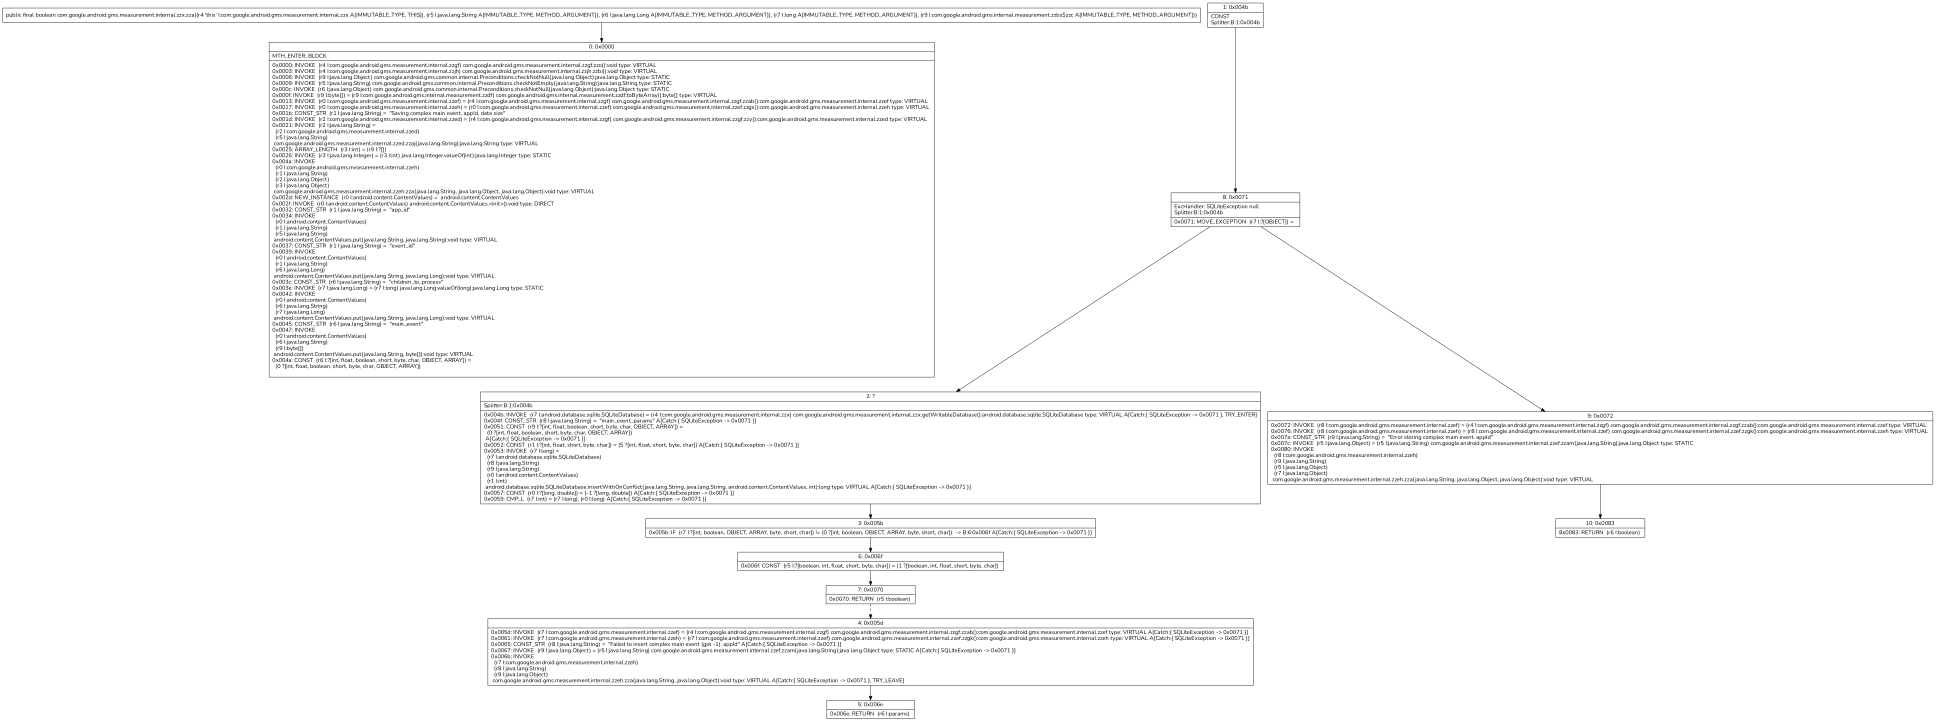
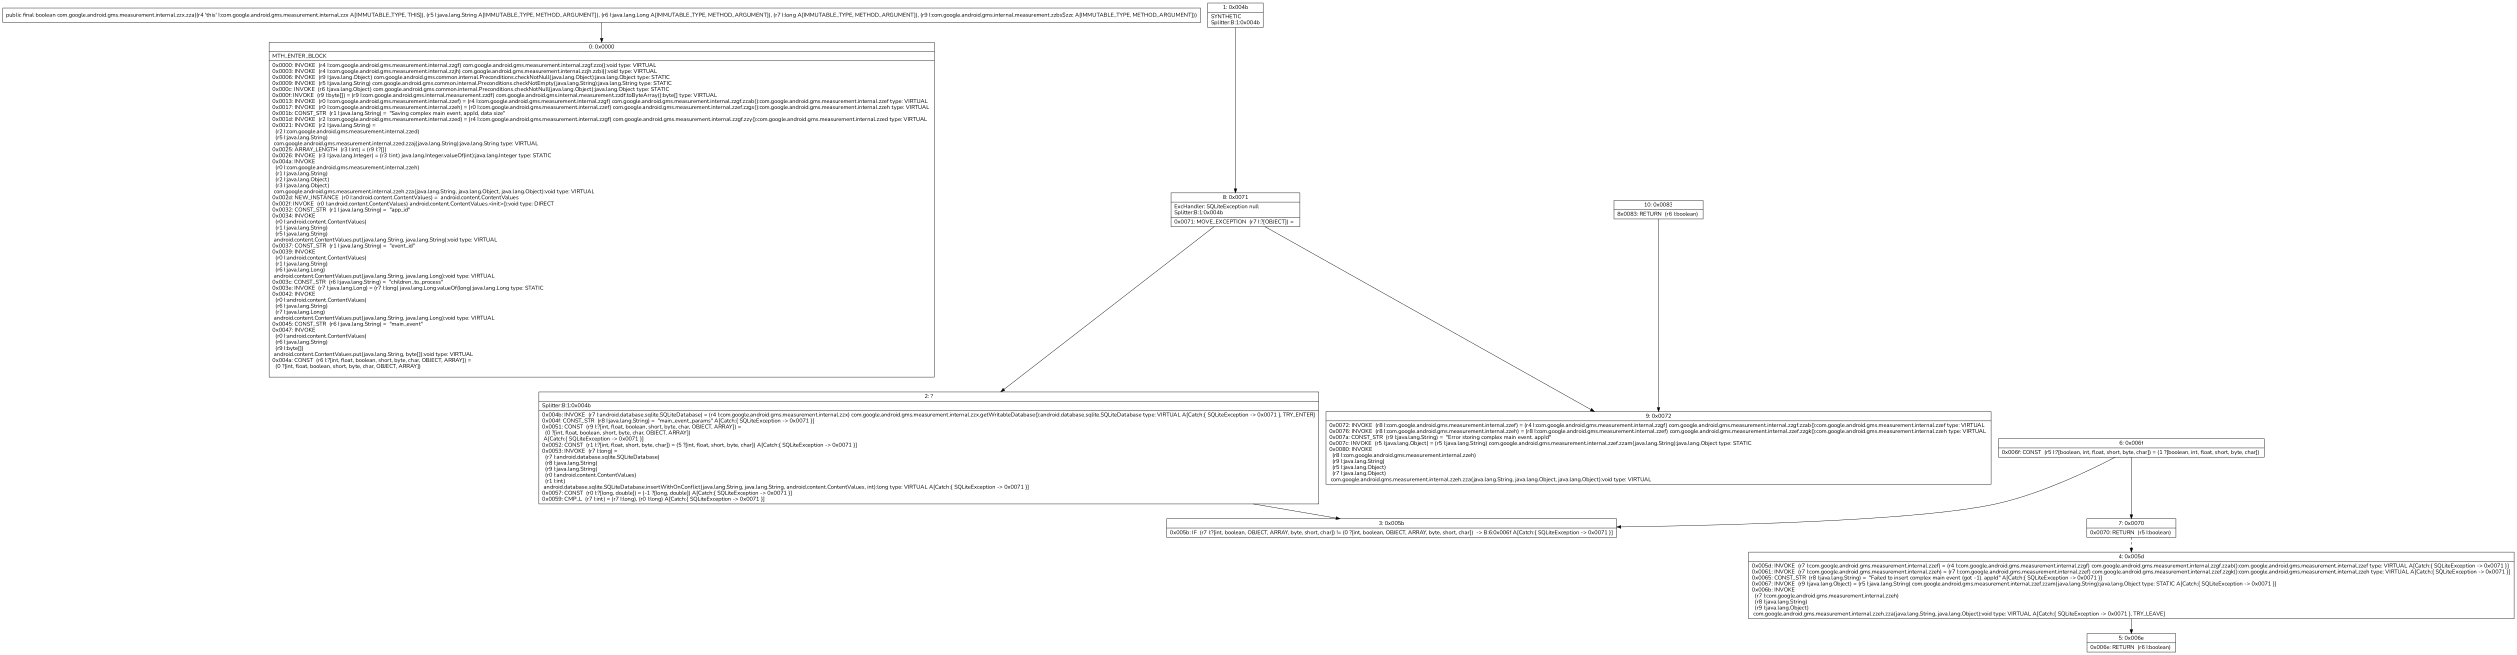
node "1: 0x004b": text "CONST" -> "SYNTHETIC"
edge "9: 0x0072" -> "10: 0x0083": reversed
edge "3: 0x005b" -> "6: 0x006f": reversed
node "5: 0x006e": text "0x006e: RETURN  (r6 I:params)" -> "0x006e: RETURN  (r6 I:boolean)"
